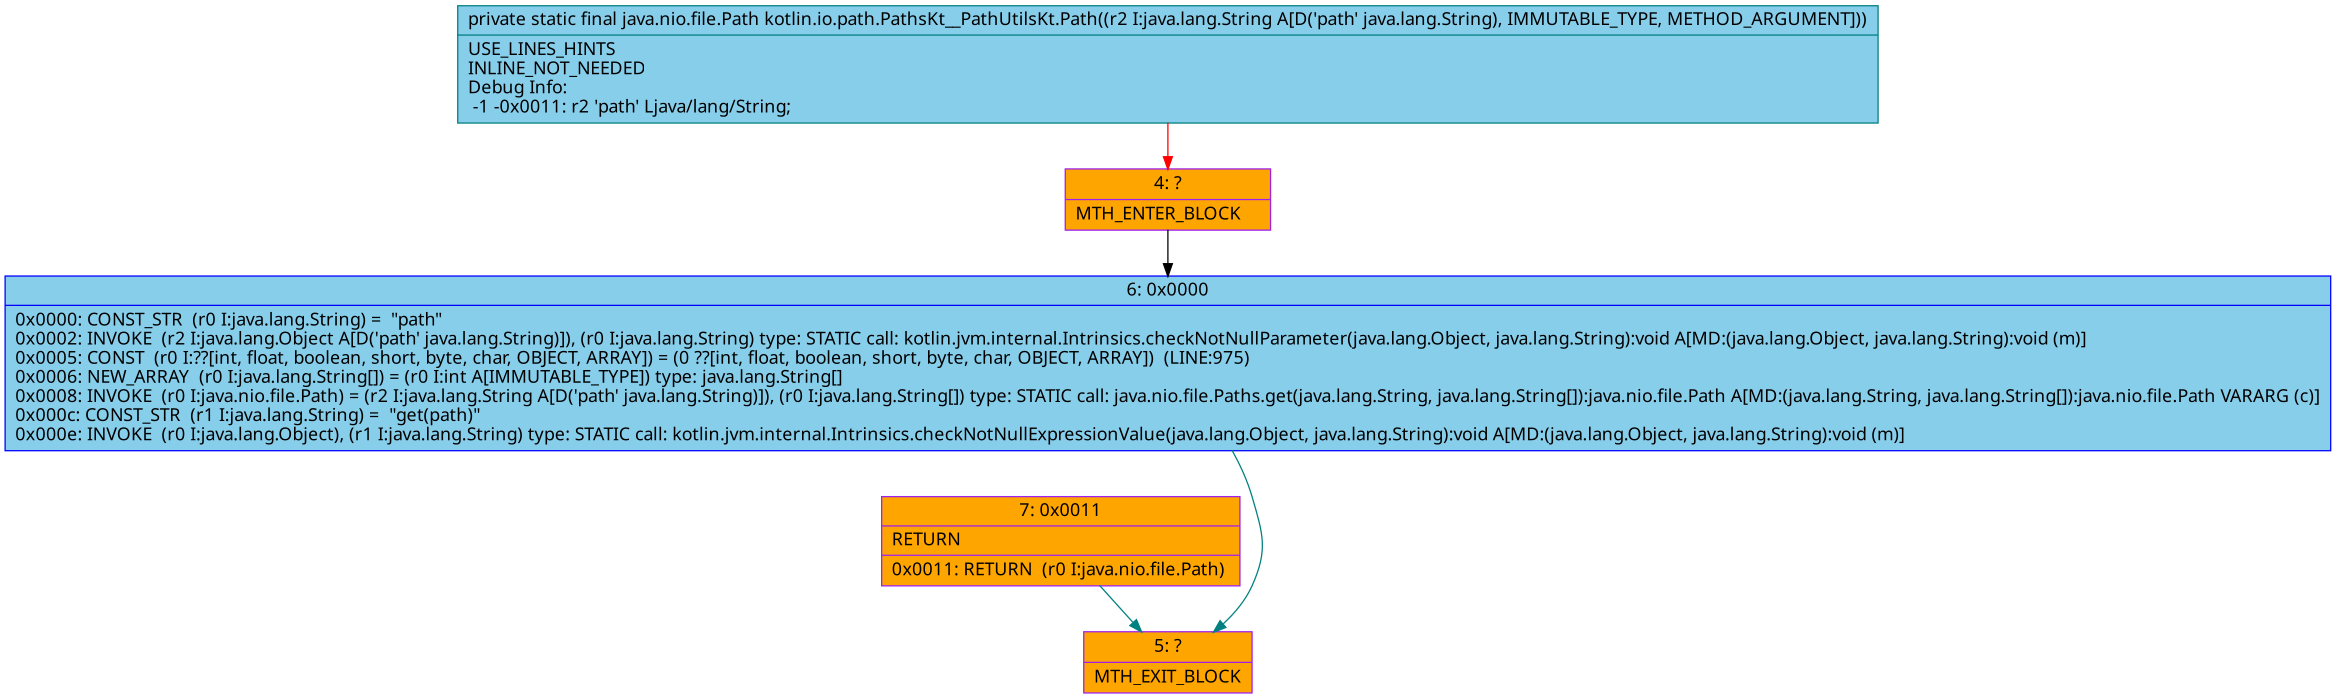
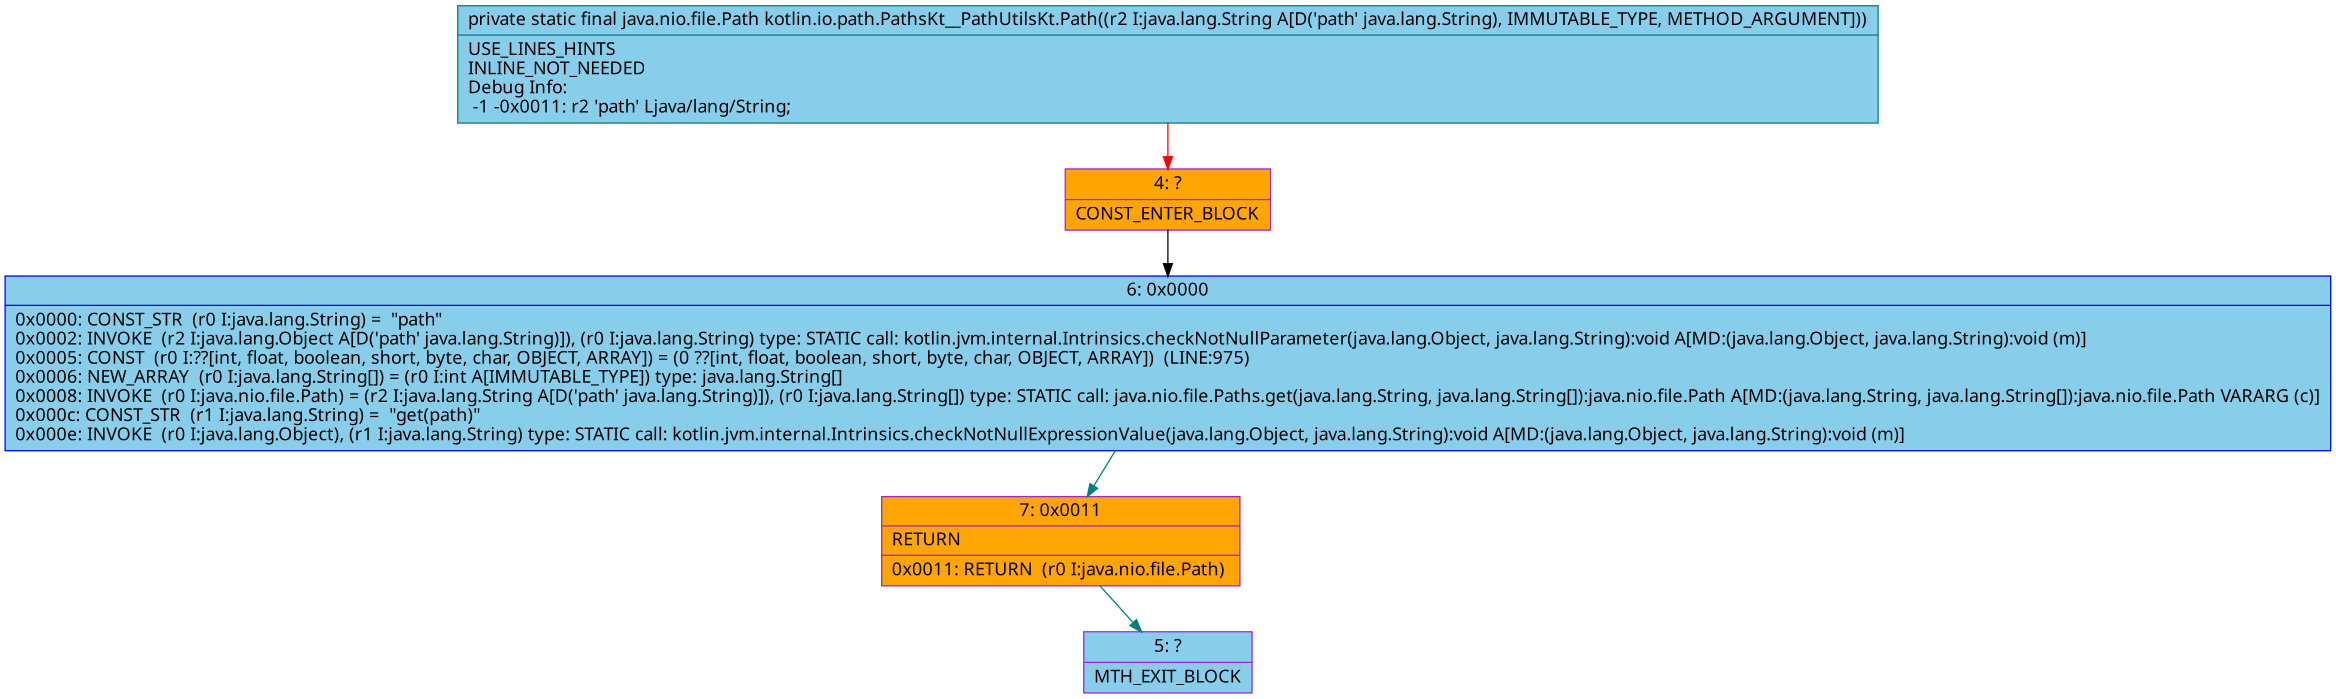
node "4: ?": text "MTH_ENTER_BLOCK" -> "CONST_ENTER_BLOCK"
edge "6: 0x0000" -> "5: ?": now "6: 0x0000" -> "7: 0x0011"
node "5: ?": fillcolor orange -> skyblue
